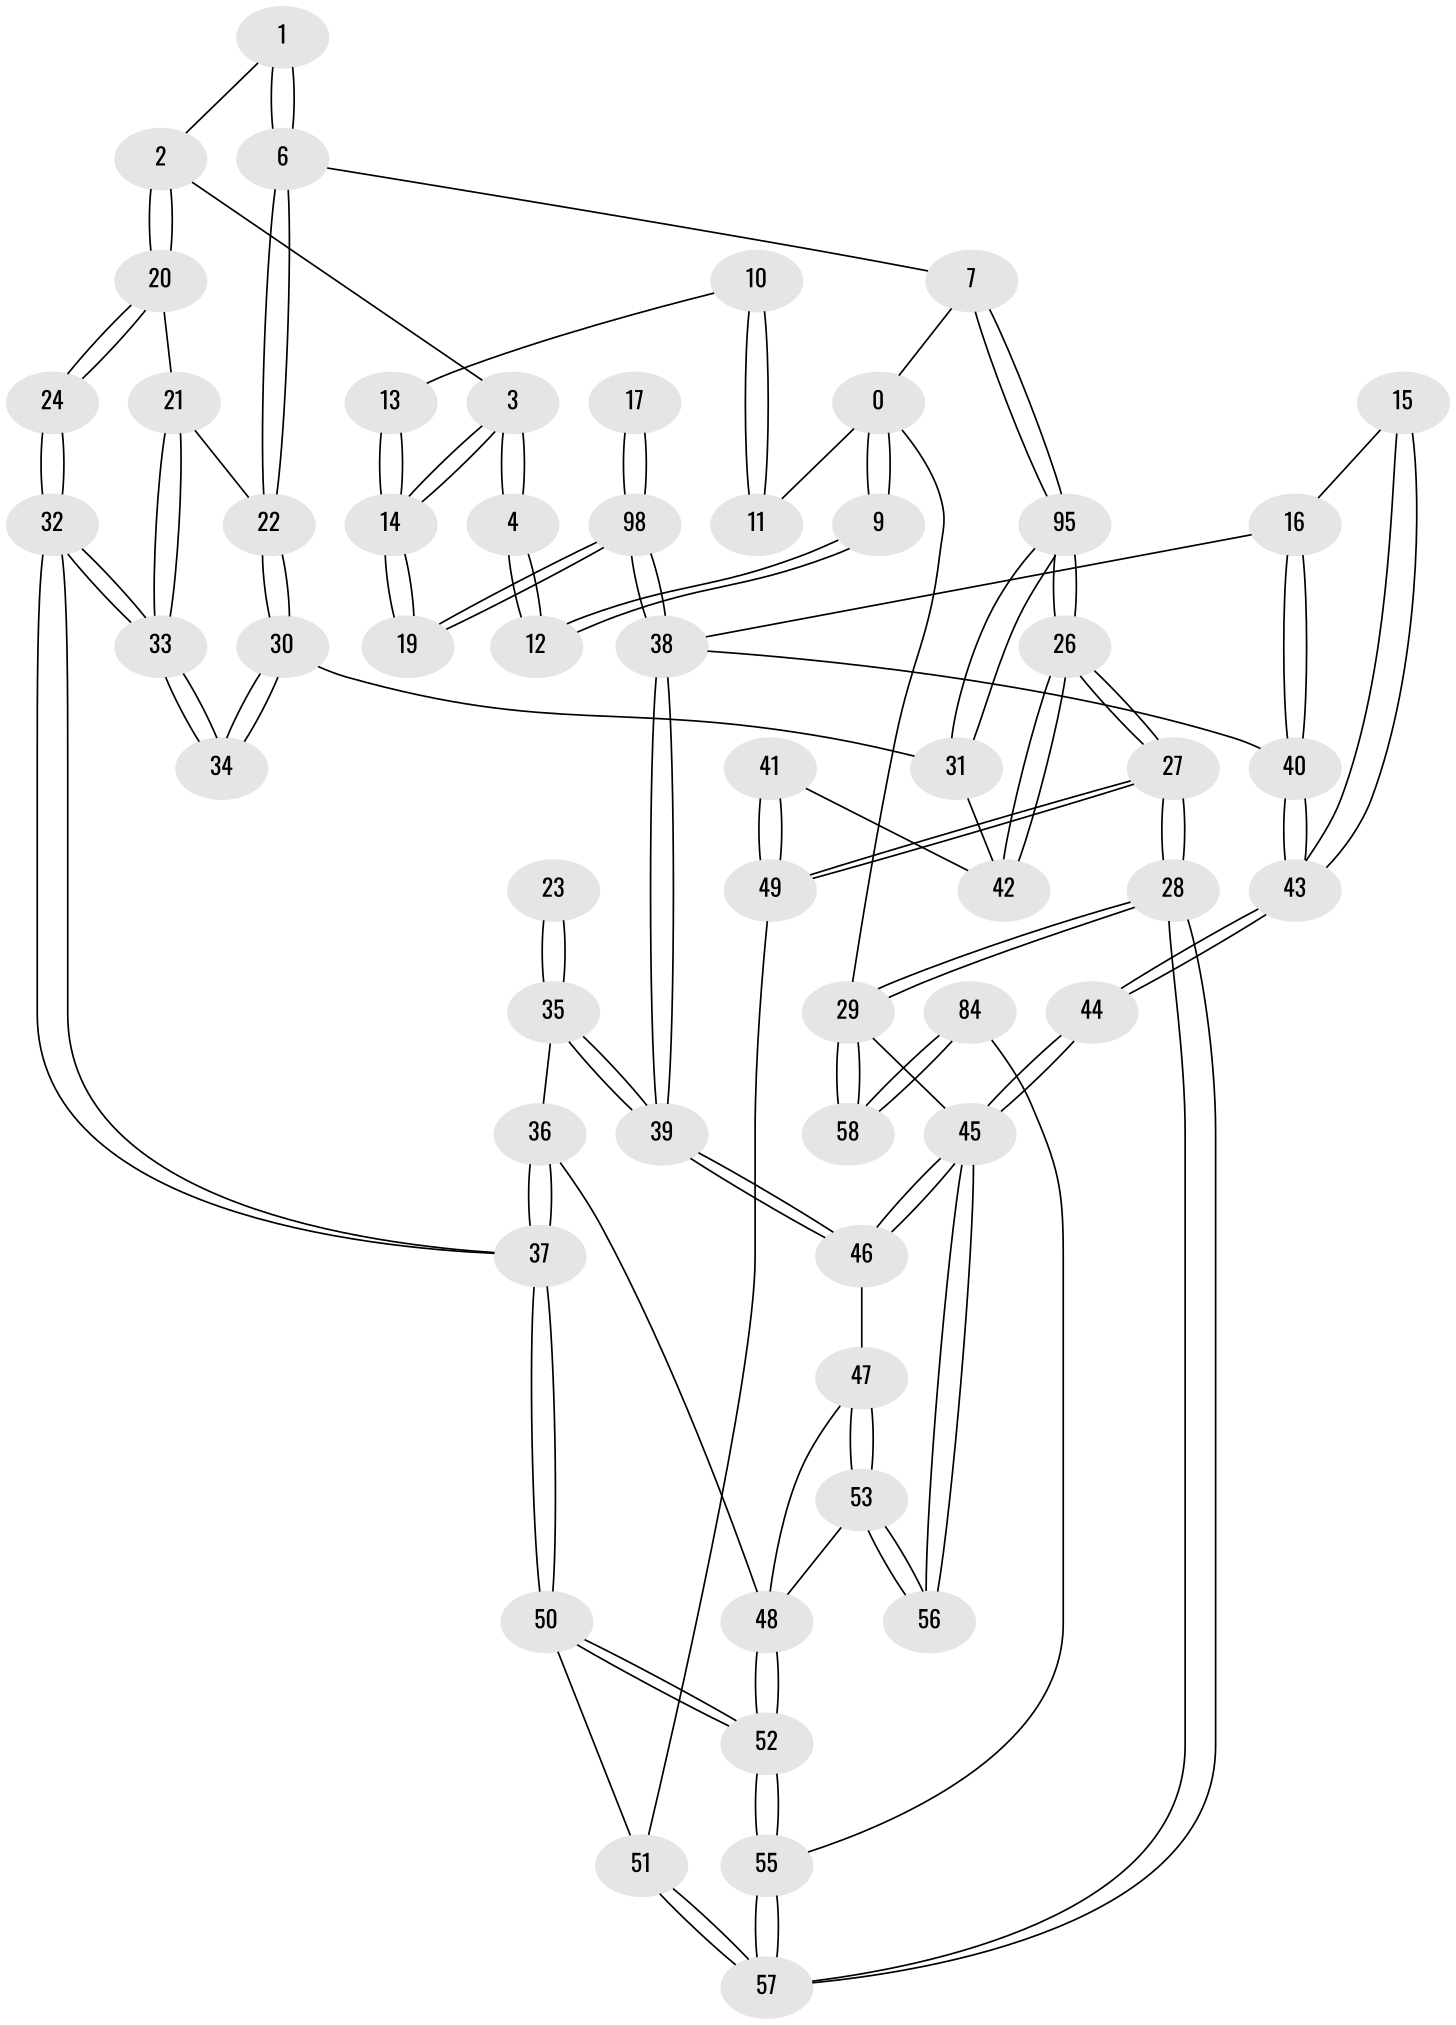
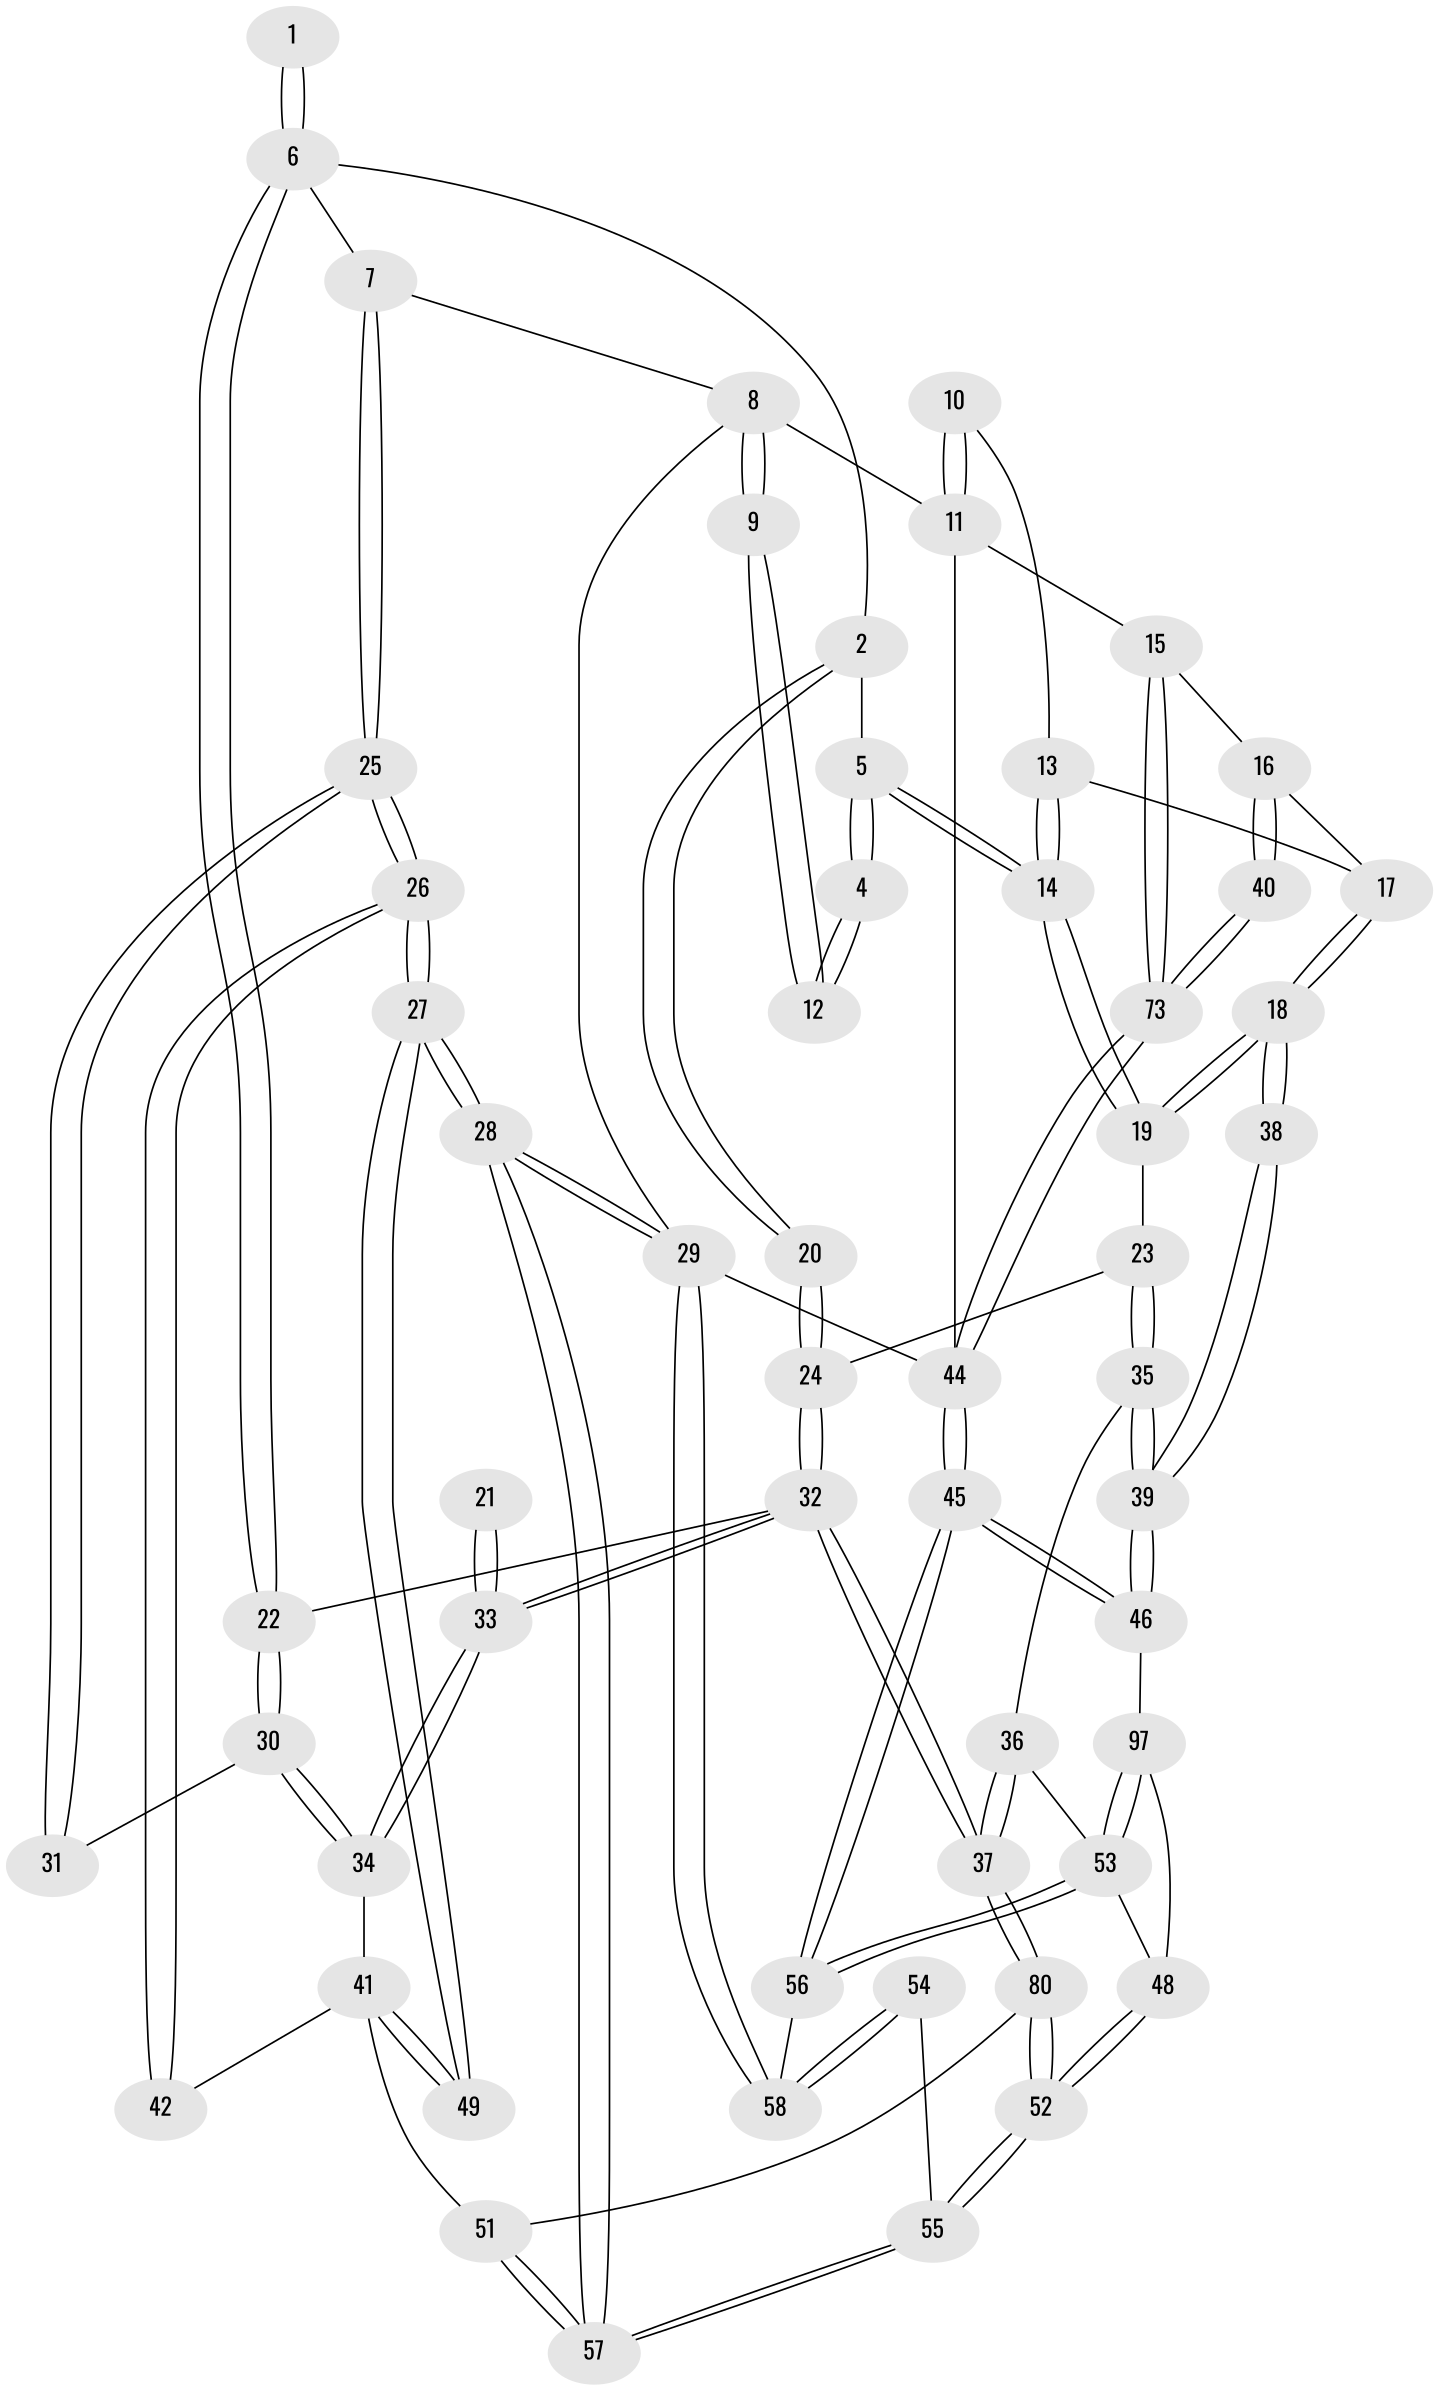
edge "1" -- "2": now "6" -- "2"
edge "20" -- "21": removed
node "3": label "3" -> "5"
node "0": label "0" -> "8"
edge "21" -- "22": now "32" -- "22"
node "98": label "98" -> "18"
node "95": label "95" -> "25"
edge "16" -- "38": now "16" -- "17"
edge "11" -- "15": added
edge "38" -- "40": removed
edge "13" -- "17": added
edge "31" -- "42": removed
node "43": label "43" -> "73"
edge "11" -- "44": added
node "84": label "84" -> "54"
edge "29" -- "45": now "29" -- "44"
edge "19" -- "23": added
edge "23" -- "24": added
edge "36" -- "48": now "36" -- "53"
node "47": label "47" -> "97"
edge "49" -- "51": now "41" -- "51"
node "50": label "50" -> "80"
edge "34" -- "41": added
edge "56" -- "58": added
